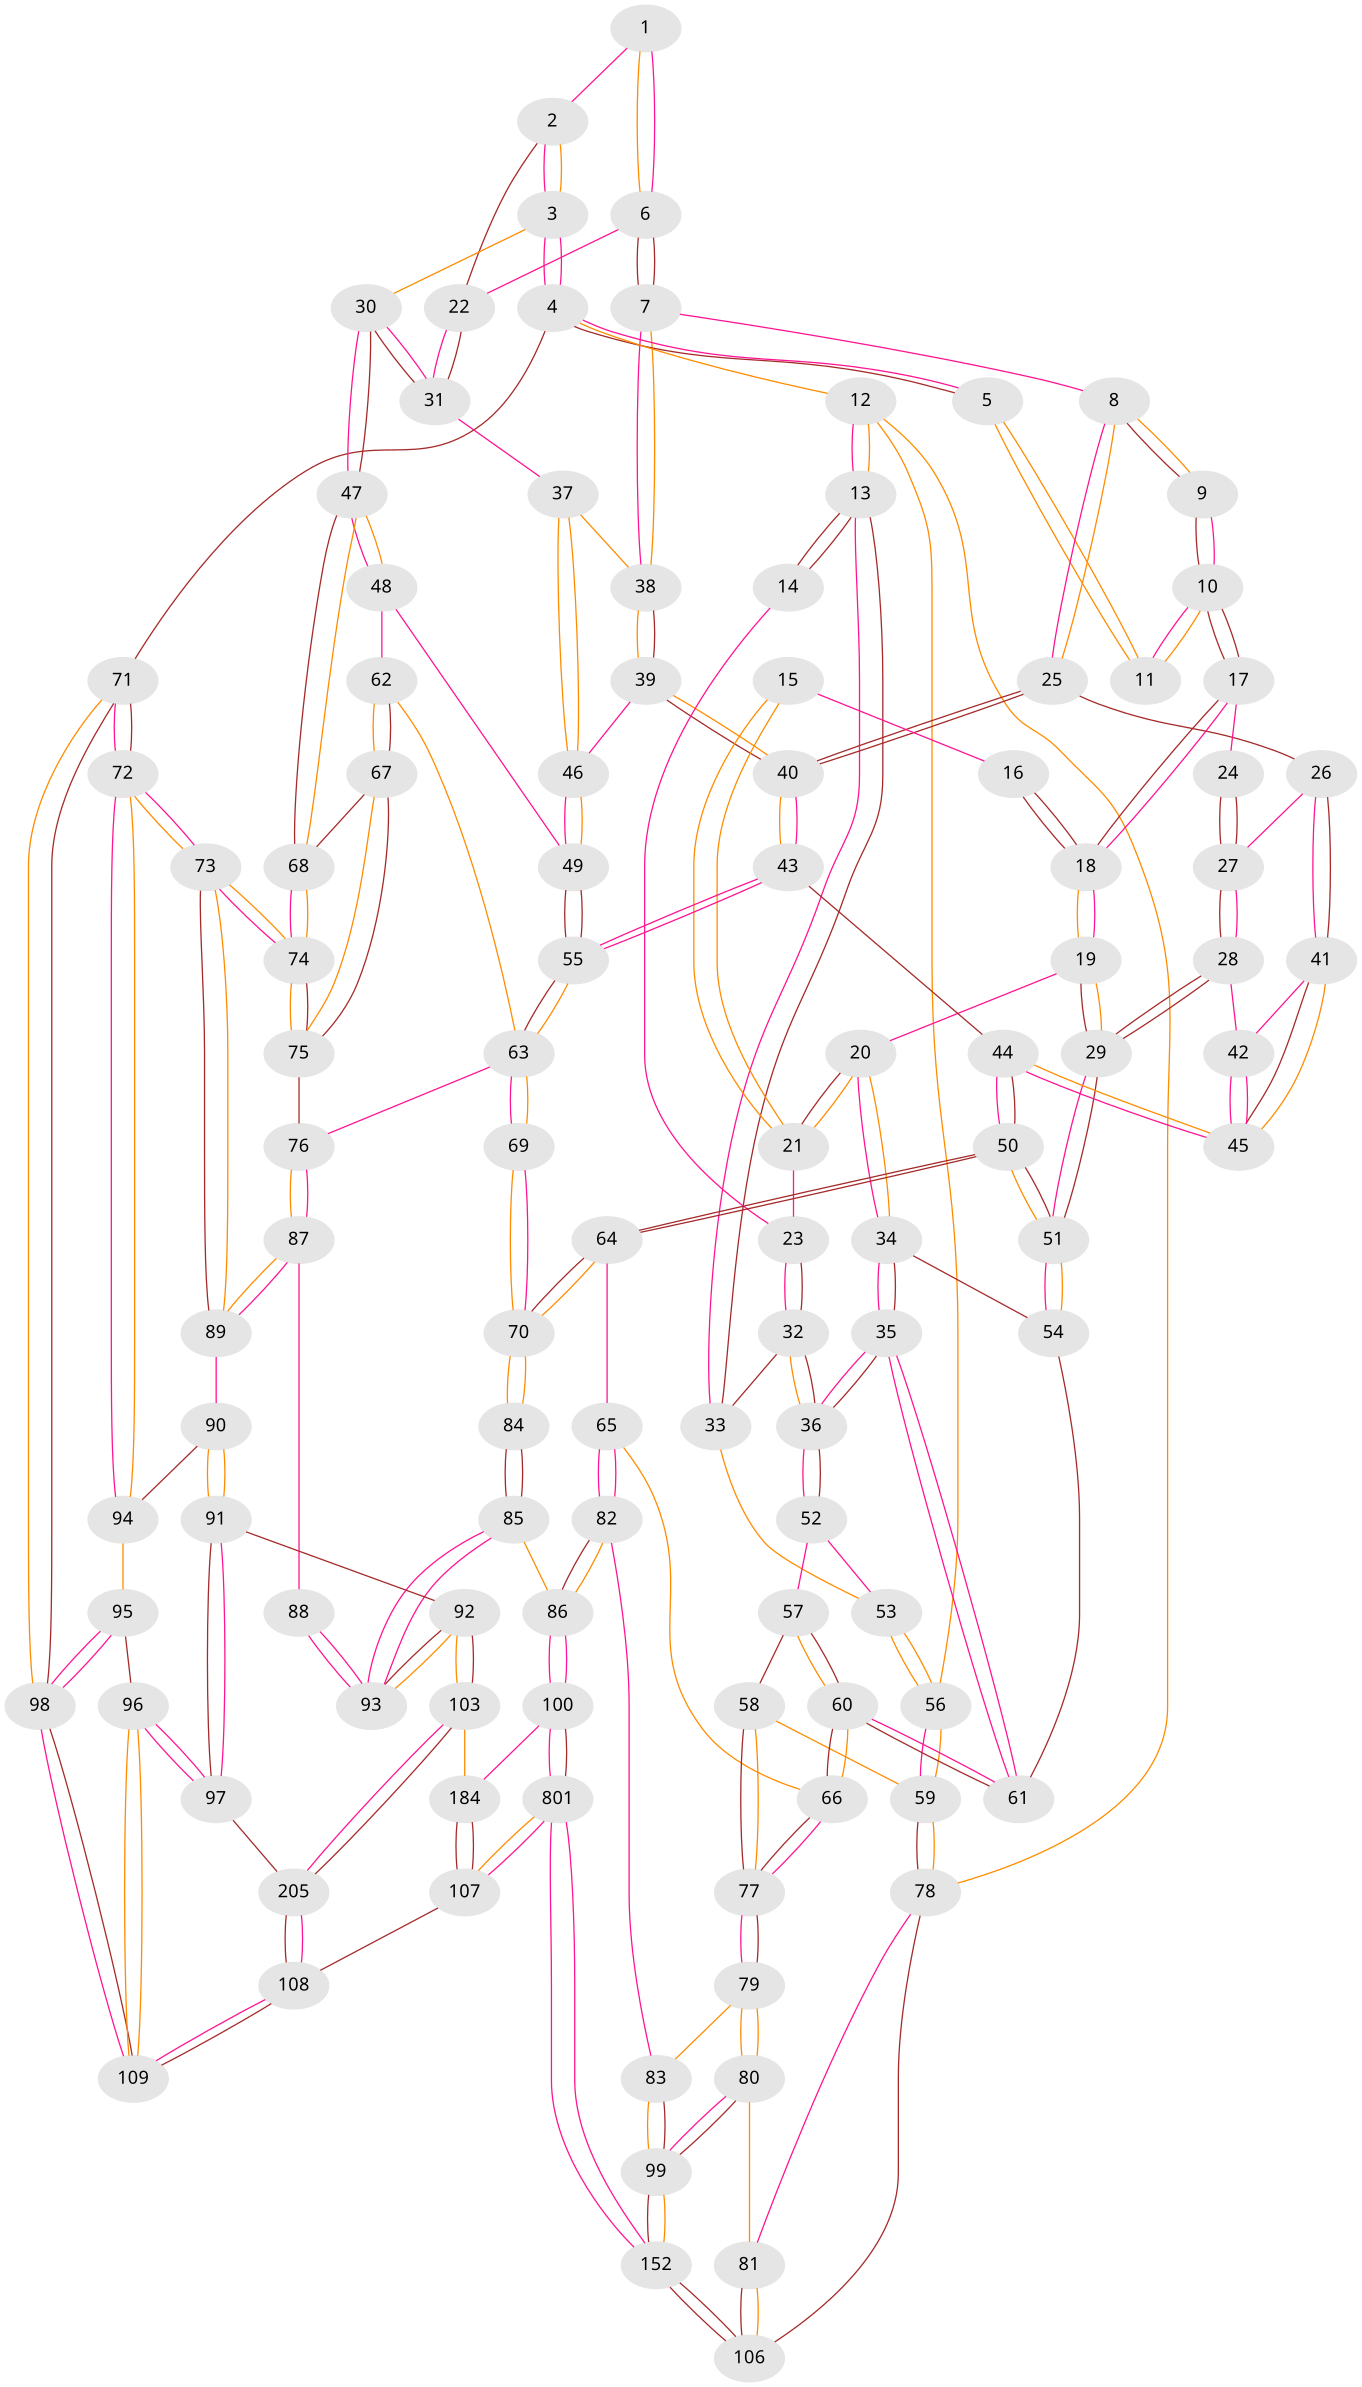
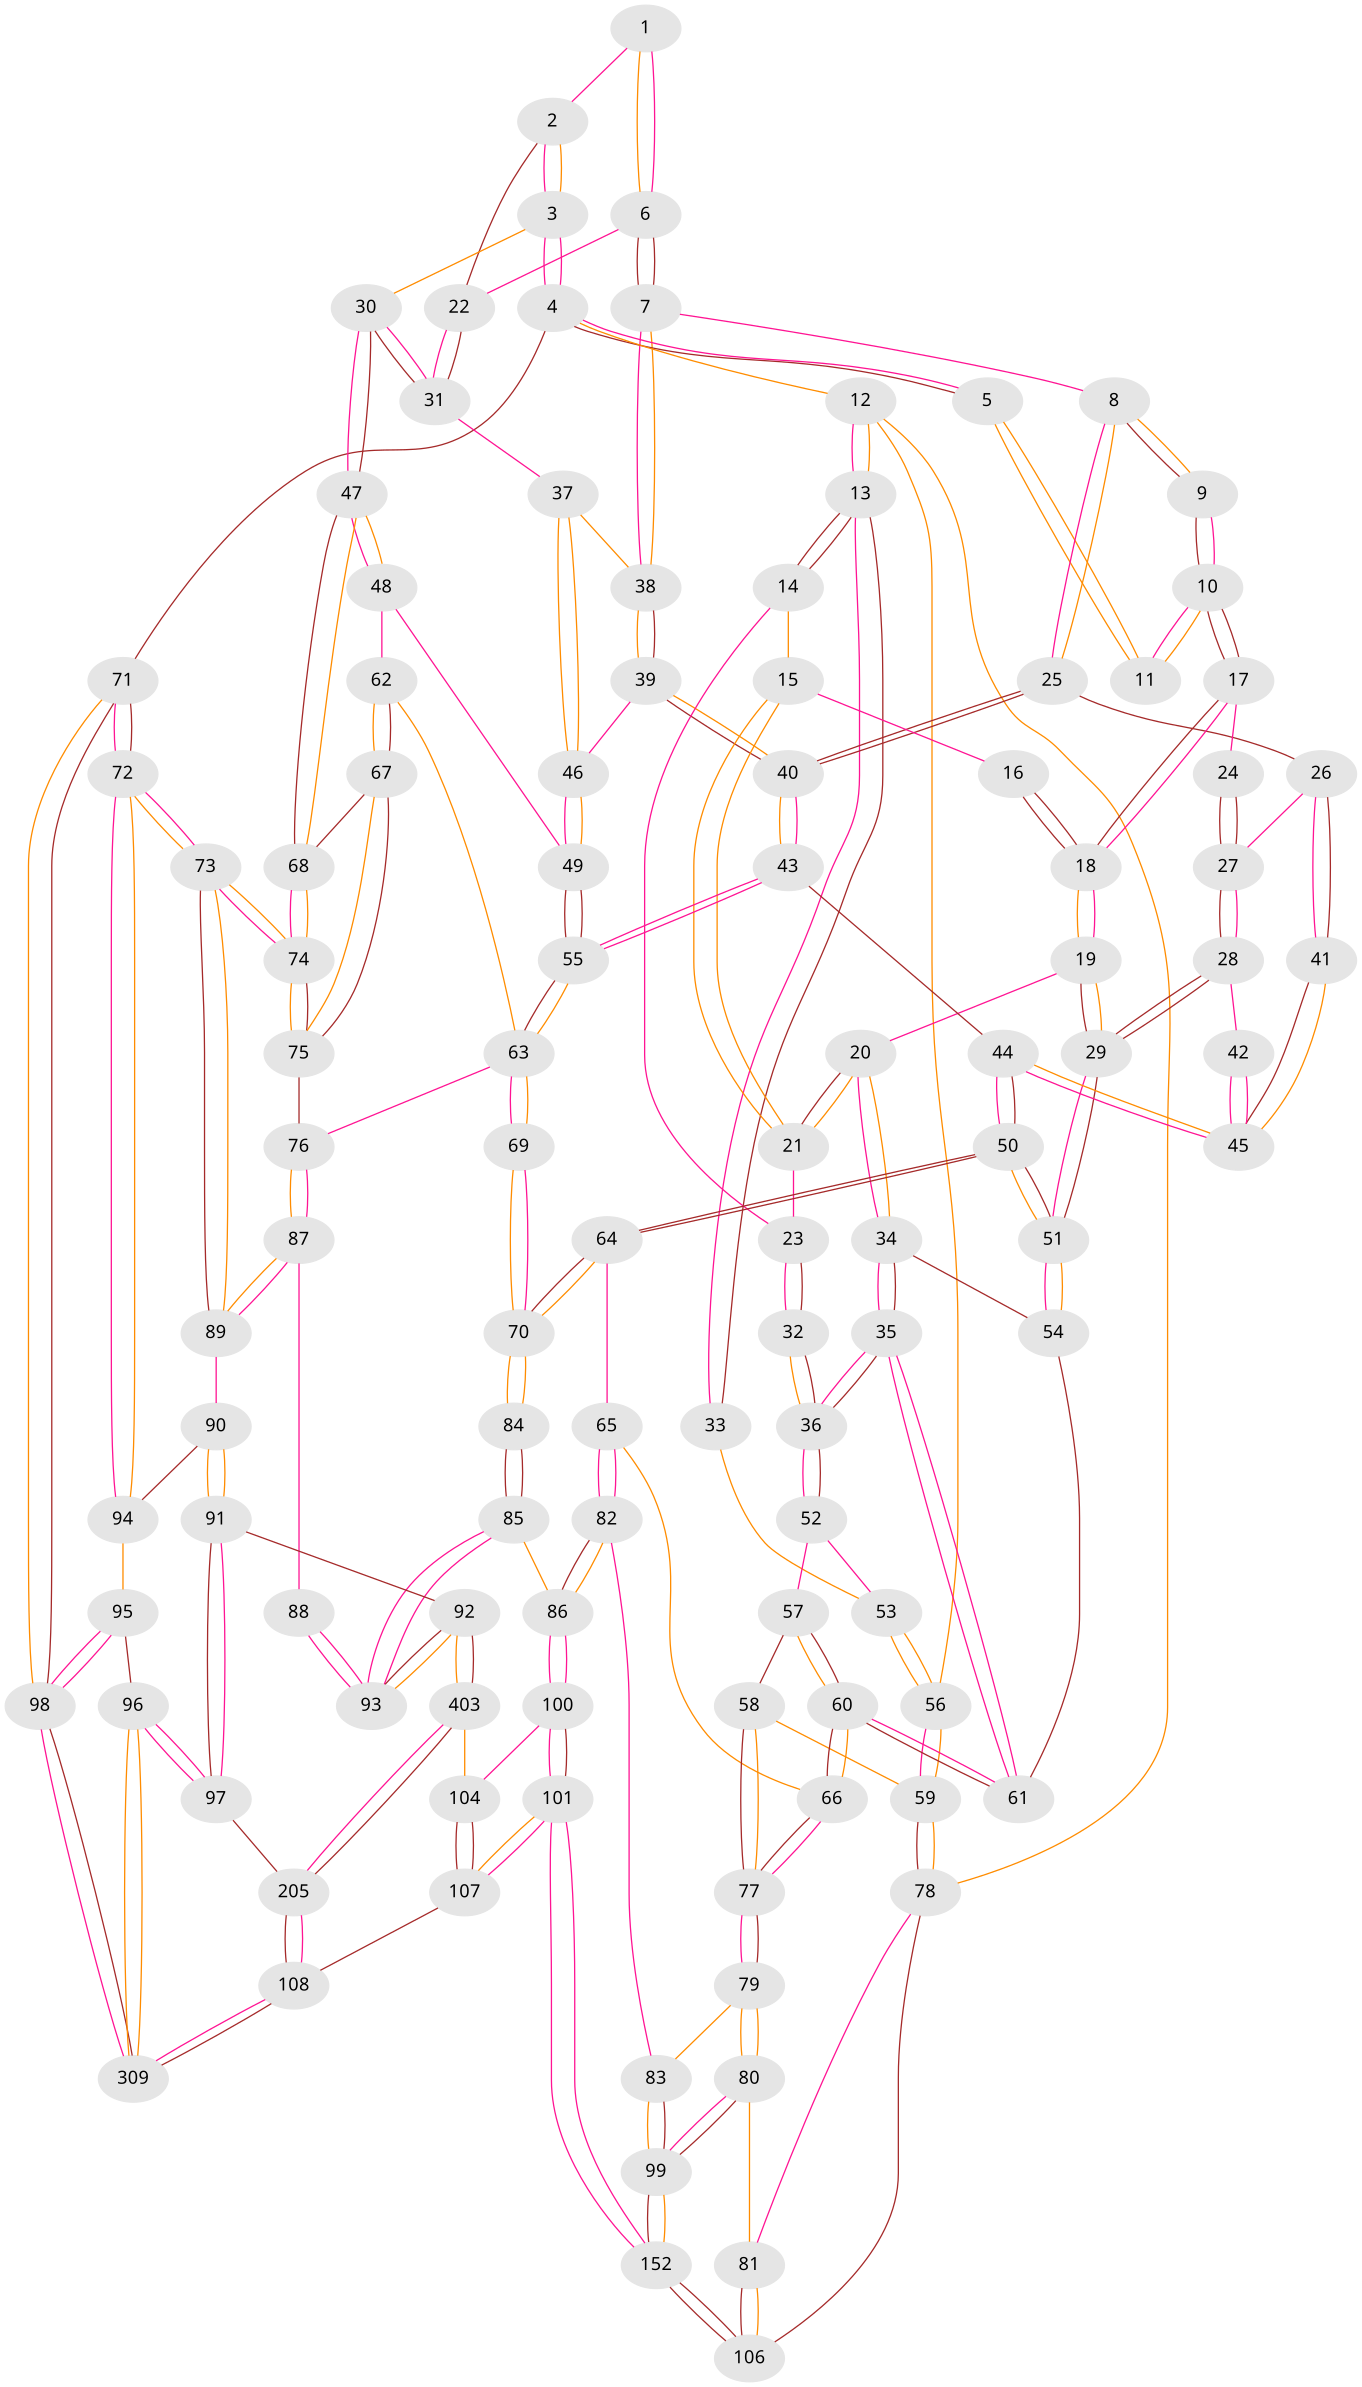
edge "14" -- "15": added
edge "41" -- "42": removed
edge "32" -- "33": removed
node "103": label "103" -> "403"
node "184": label "184" -> "104"
node "801": label "801" -> "101"
node "109": label "109" -> "309"
